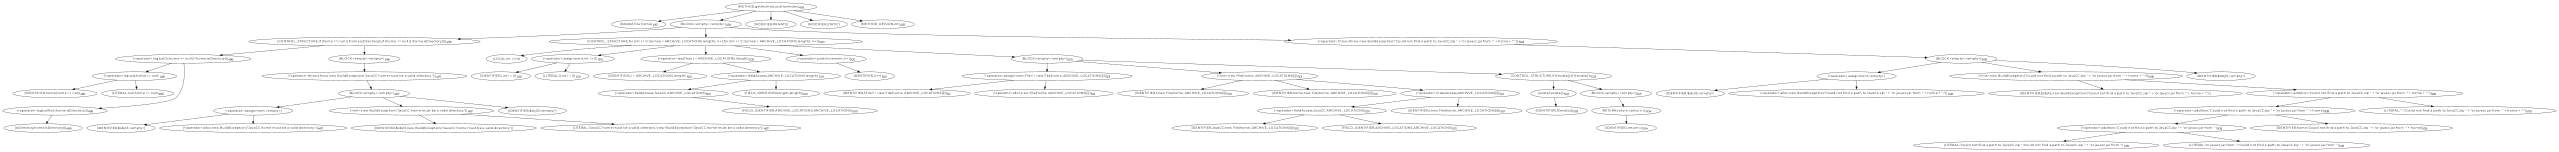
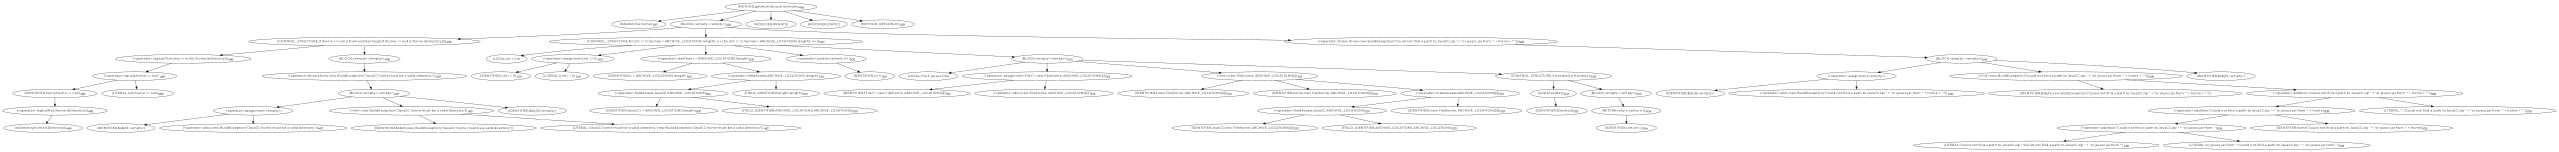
node "(LOCAL,File f: java.io.File)": added
edge "(<operator>.logicalOr,home == null || !home.isDirectory())" -> "(<operator>.logicalNot,!home.isDirectory())": now "(IDENTIFIER,home,home == null)" -> "(<operator>.logicalNot,!home.isDirectory())"
node "(IDENTIFIER,JavaCC,i < ARCHIVE_LOCATIONS.length)": added
